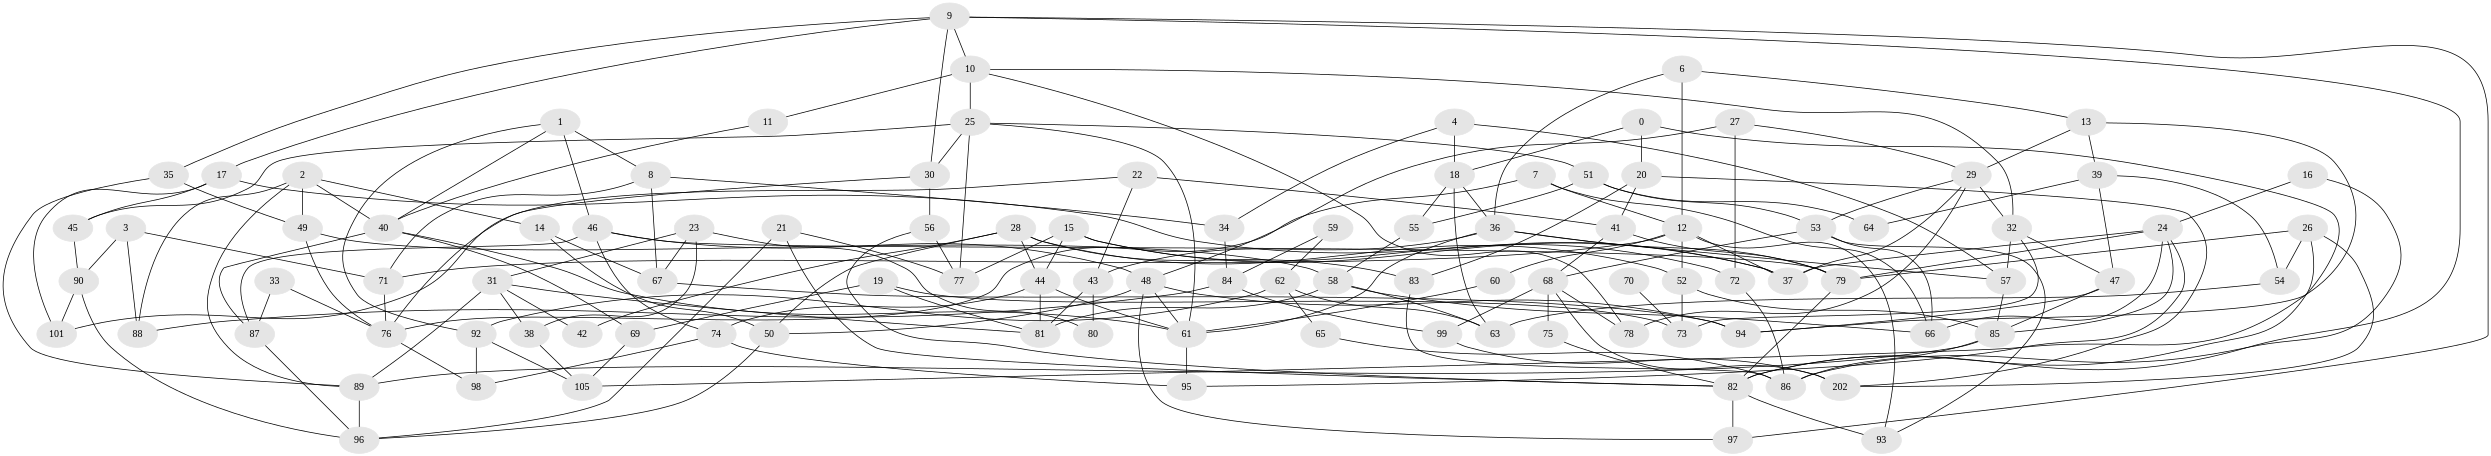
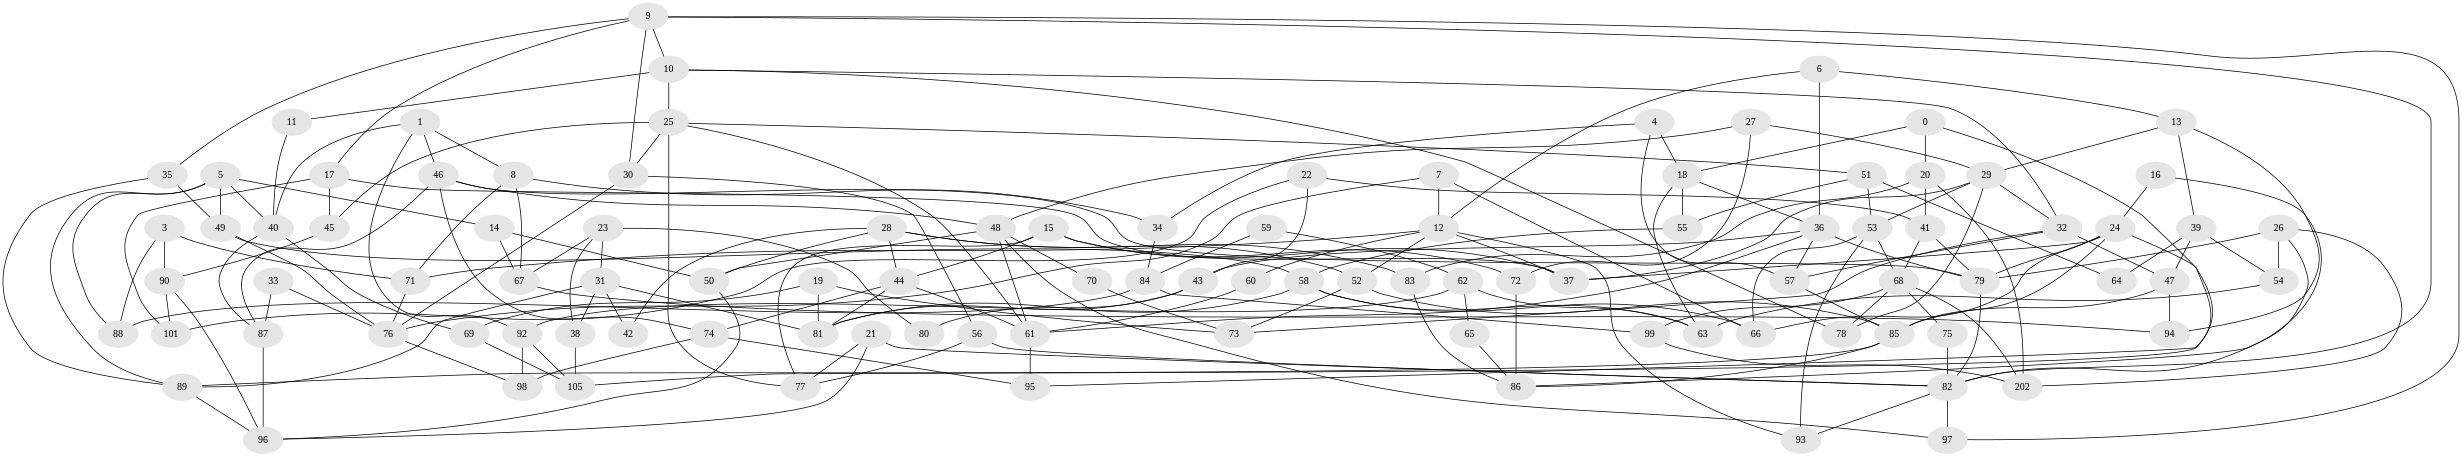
node "2": label "2" -> "5"
edge "40" -- "61": removed
edge "48" -- "94": now "48" -- "70"
